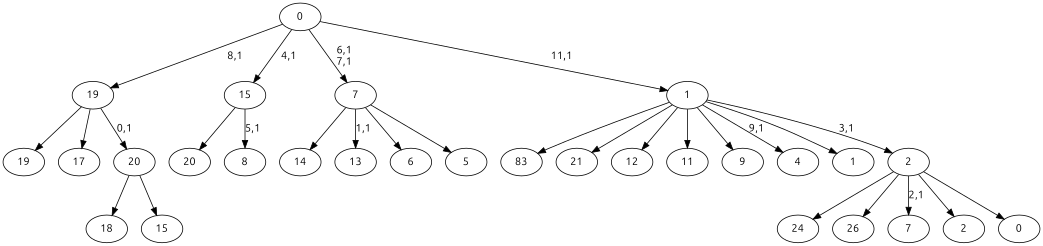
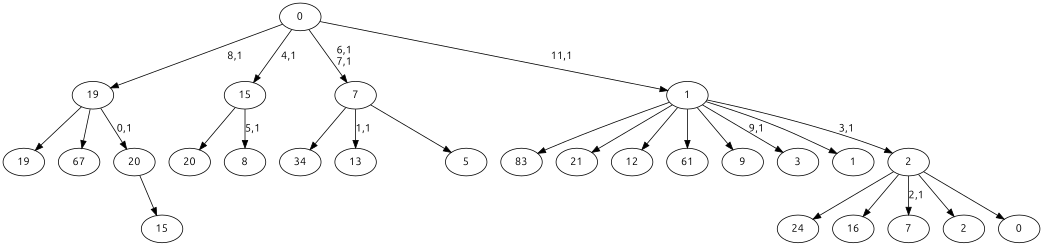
node "17": label "17" -> "67"
node "14": label "14" -> "34"
node "6": removed
node "11": label "11" -> "61"
node "4": label "4" -> "3"
node "18": removed
node "26": label "26" -> "16"
